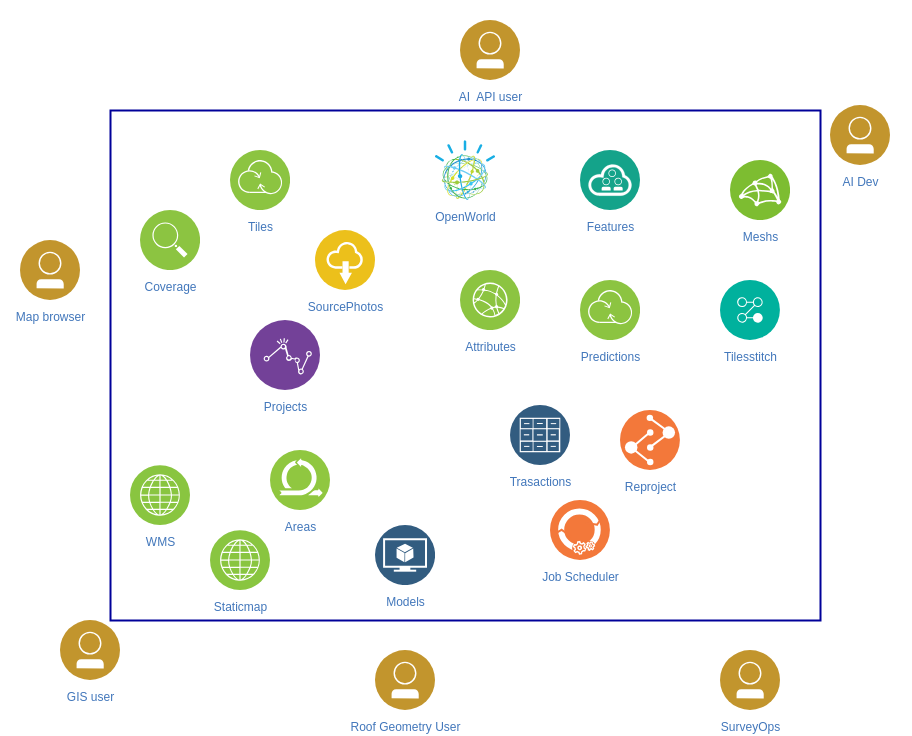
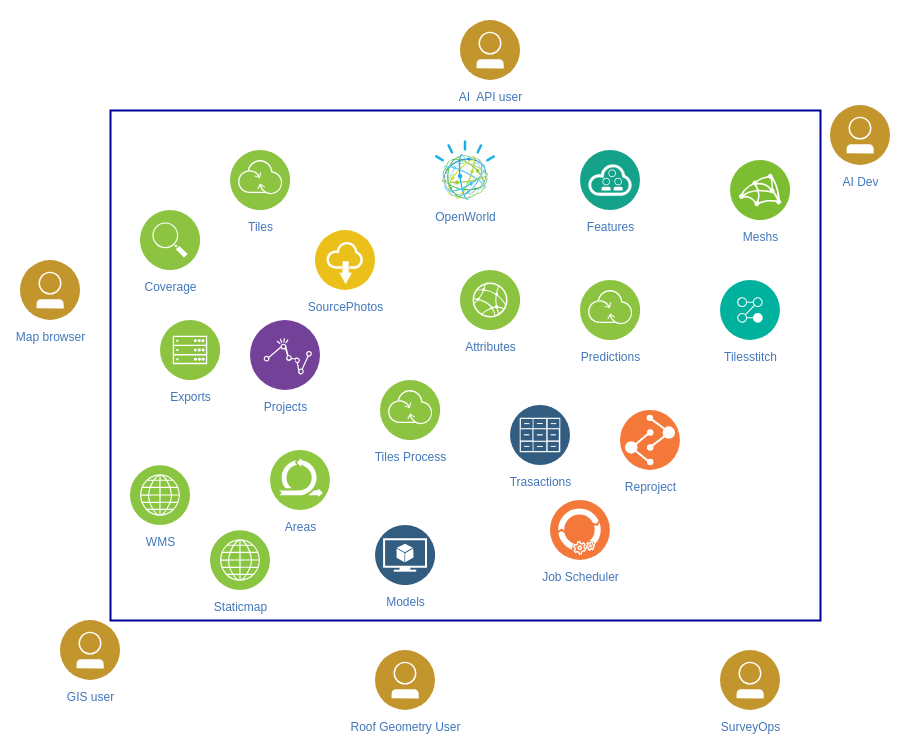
node "Map browser": moved (51, 271) -> (51, 291)
node "Exports": added
node "Tiles Process": added
